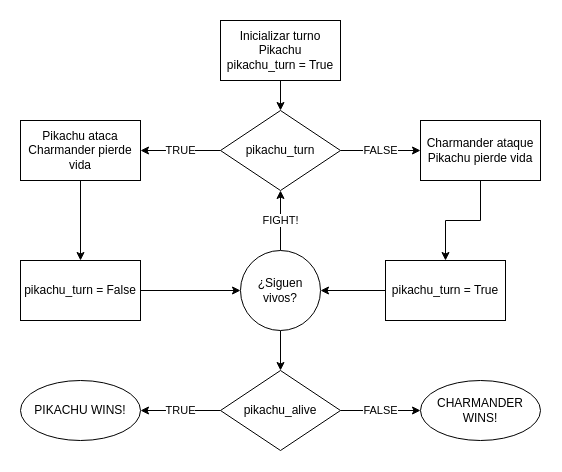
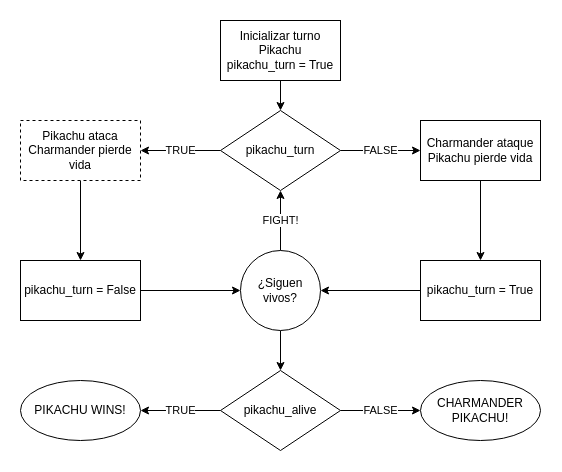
node "Pikachu ataca Charmander pierde vida": style solid -> dashed
node "pikachu_turn = True": moved (446, 291) -> (481, 291)
node "CHARMANDER WINS!": label "CHARMANDER WINS!" -> "CHARMANDER PIKACHU!"
